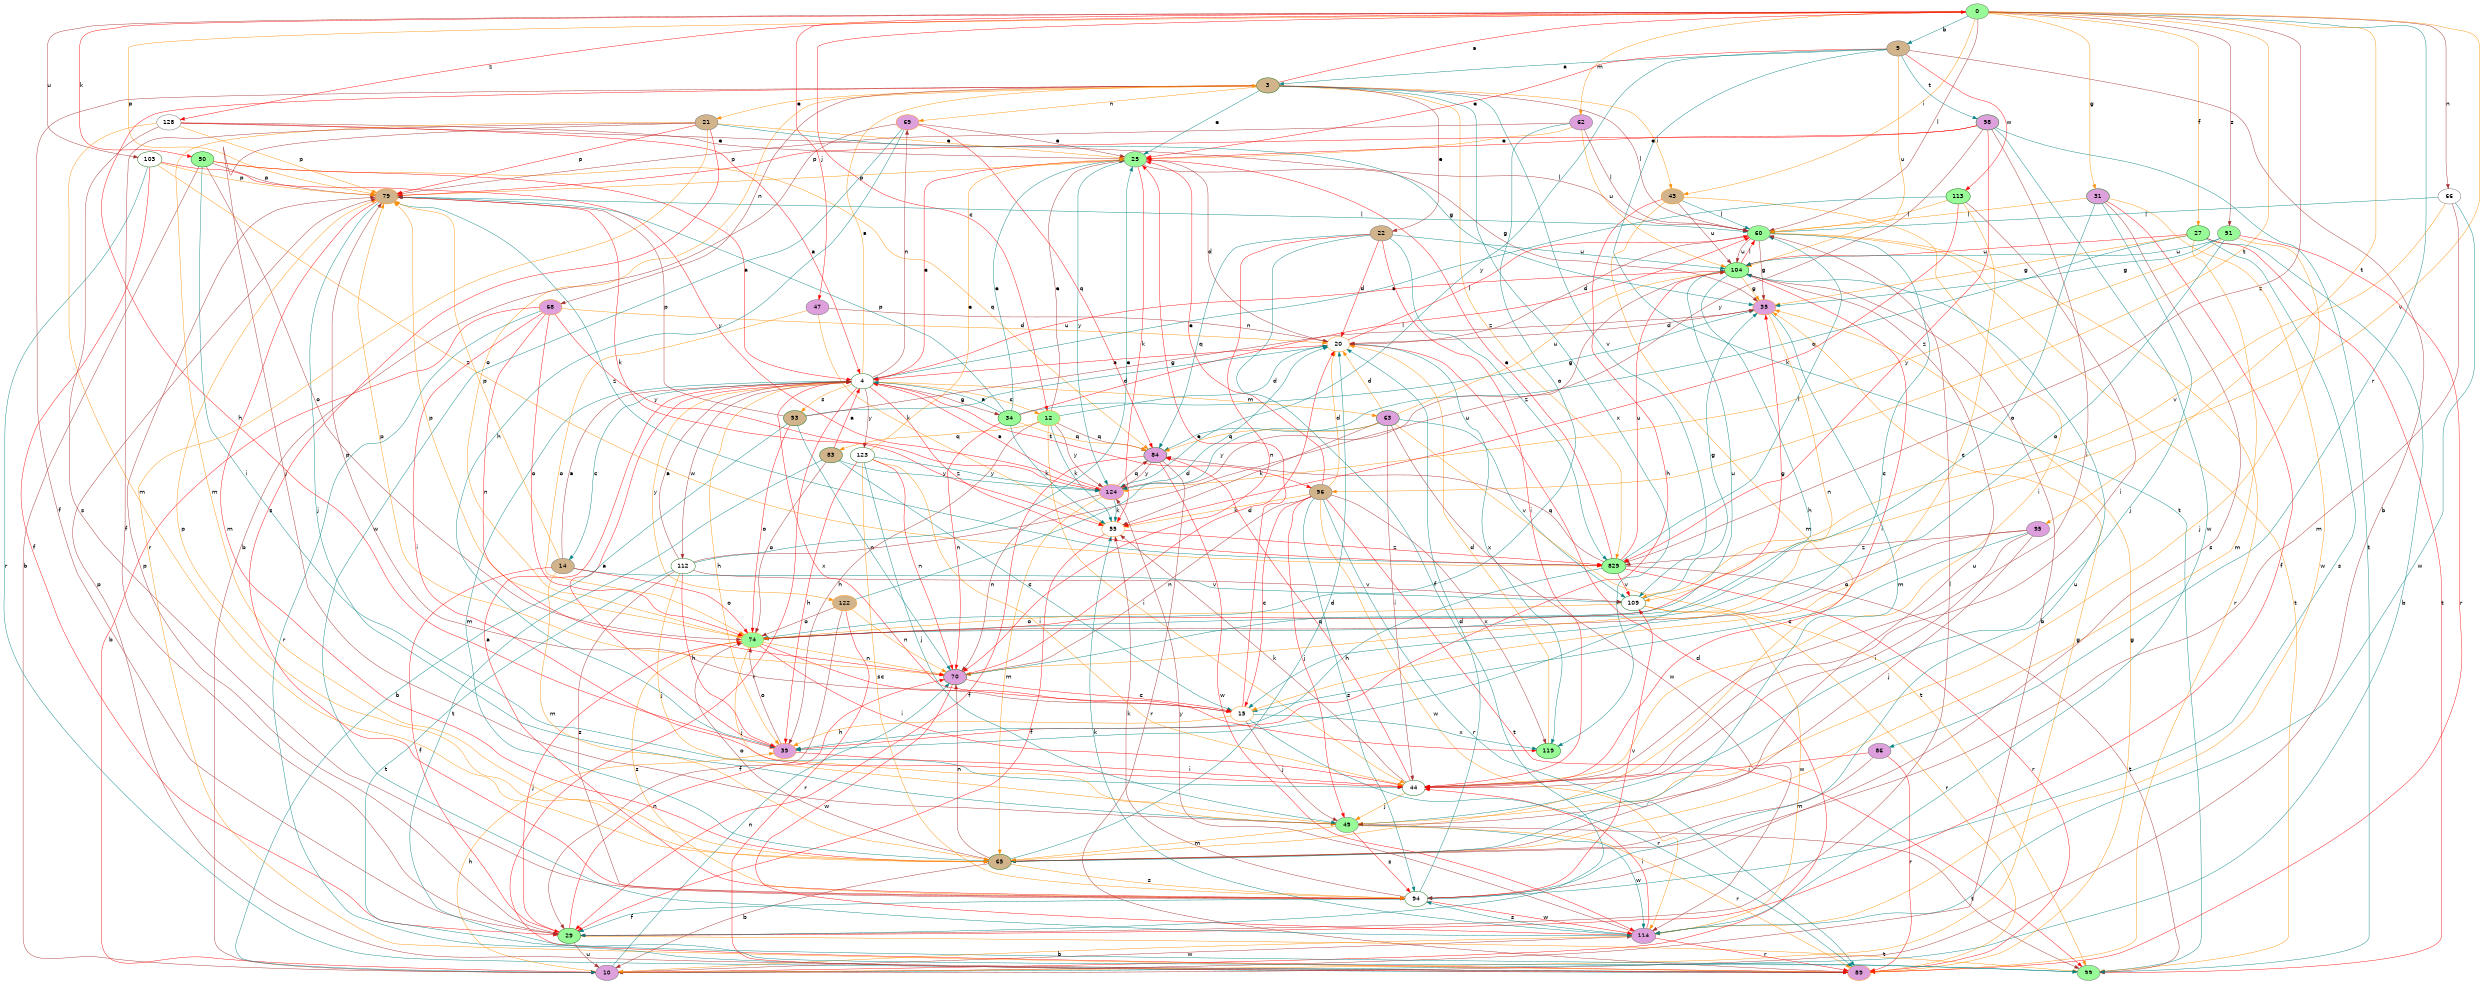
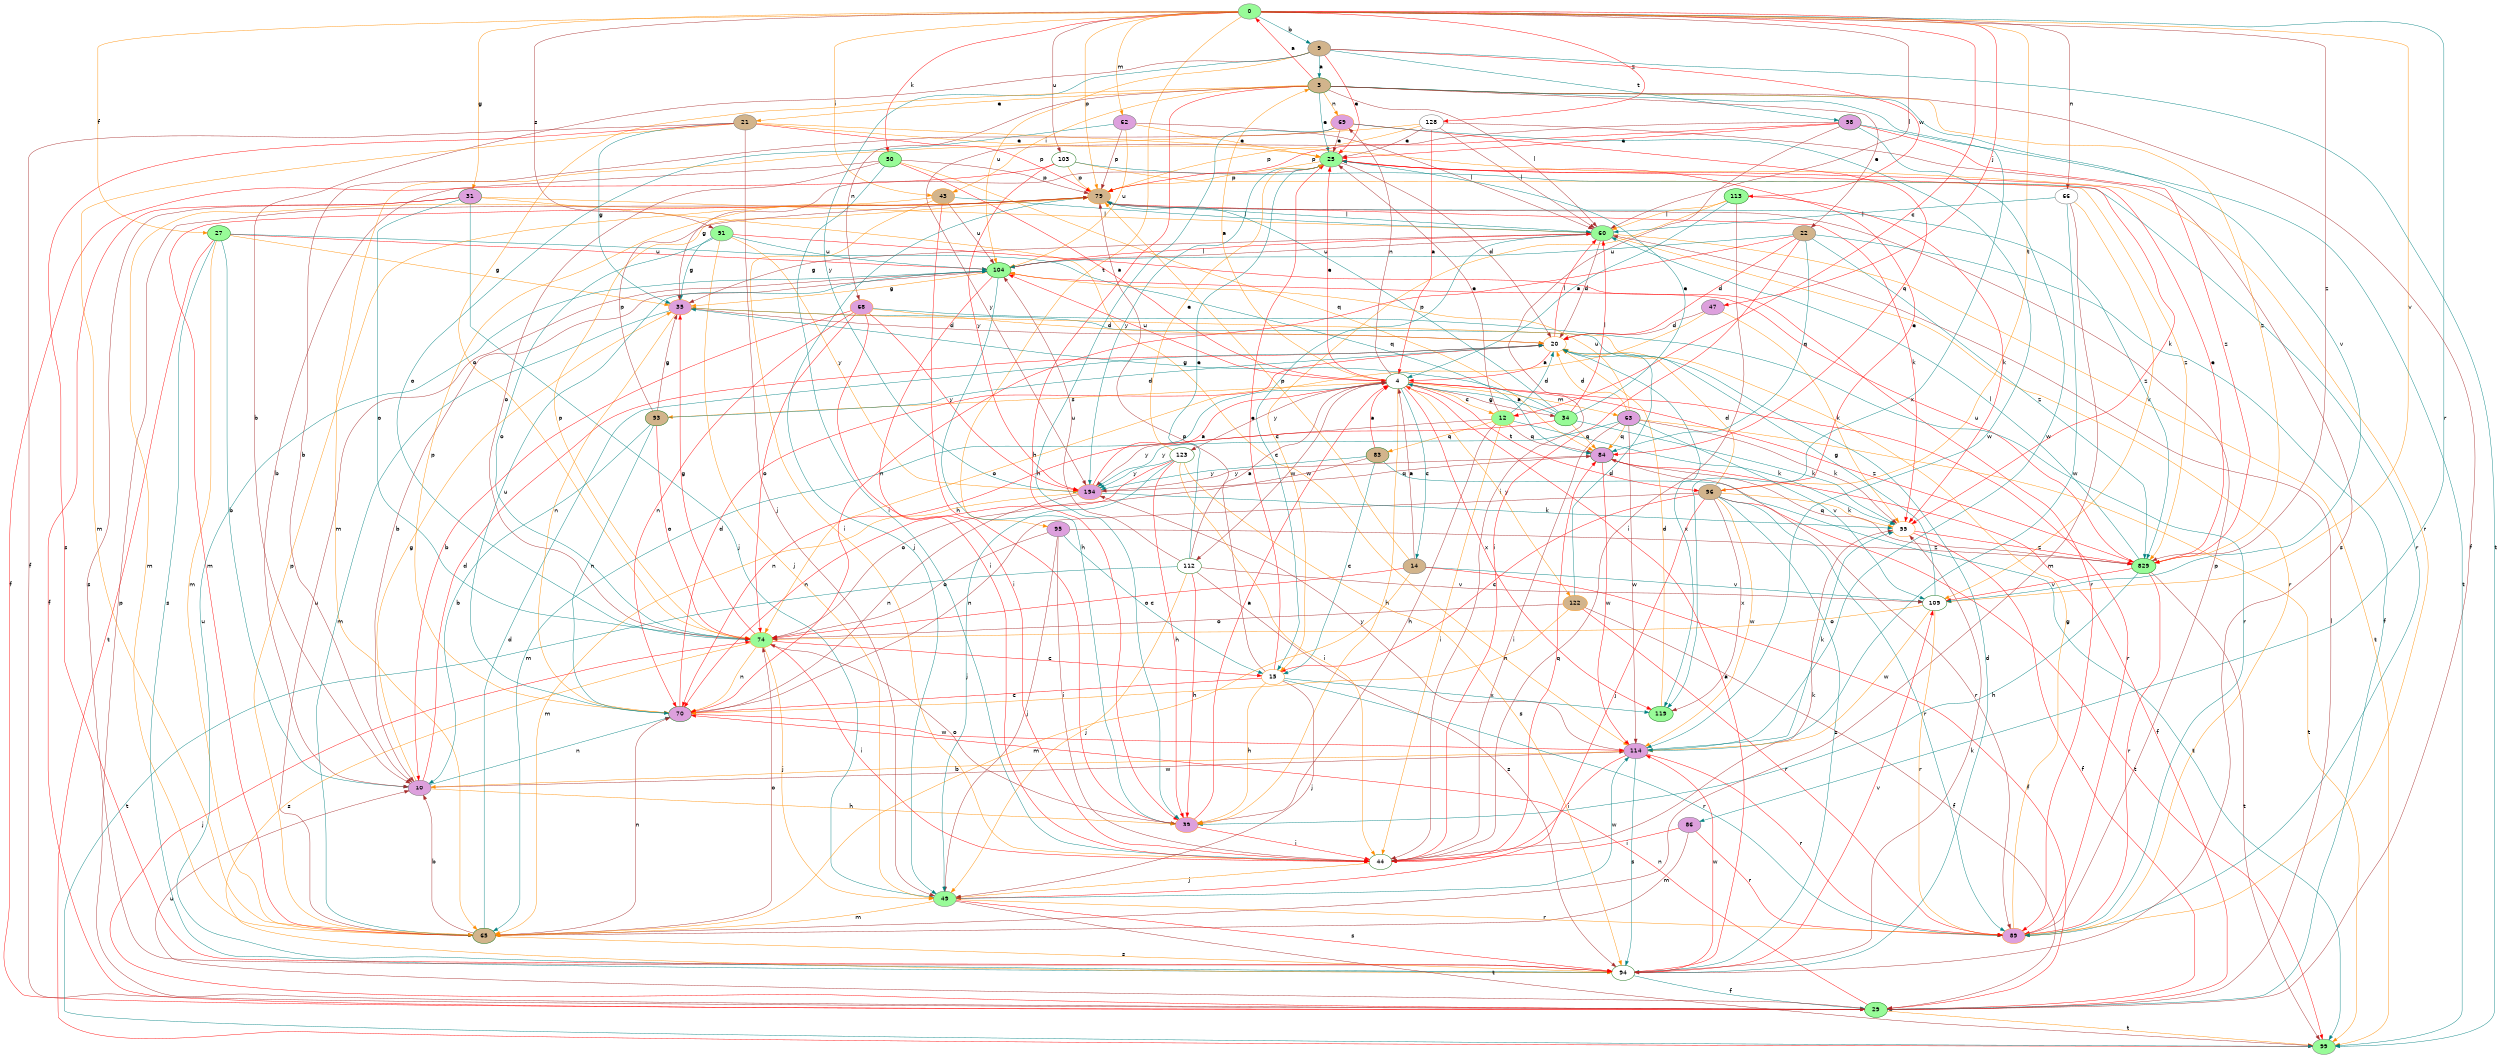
edge "47" -> "20": label "n" -> "d"
node "124": label "124" -> "194"
edge "70" -> "15": reversed
